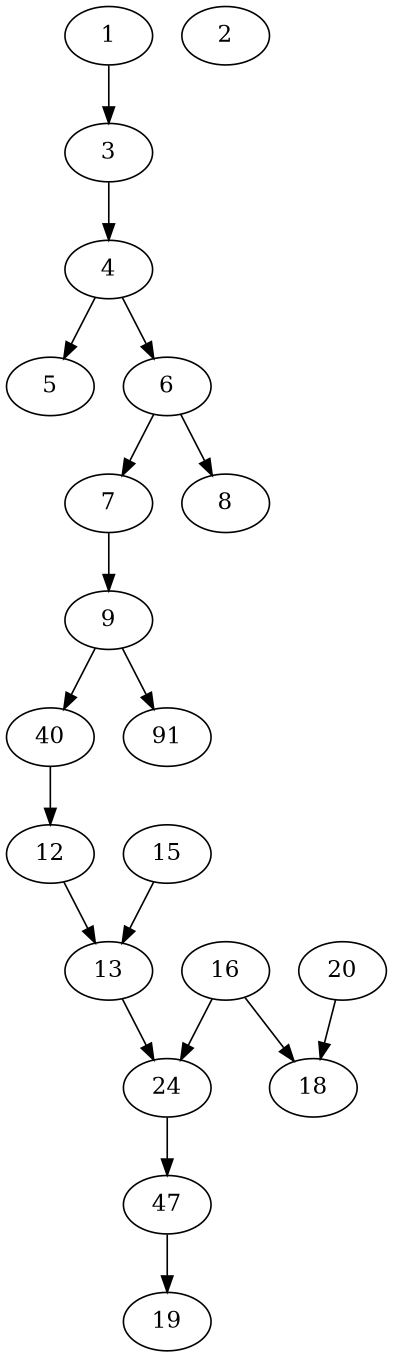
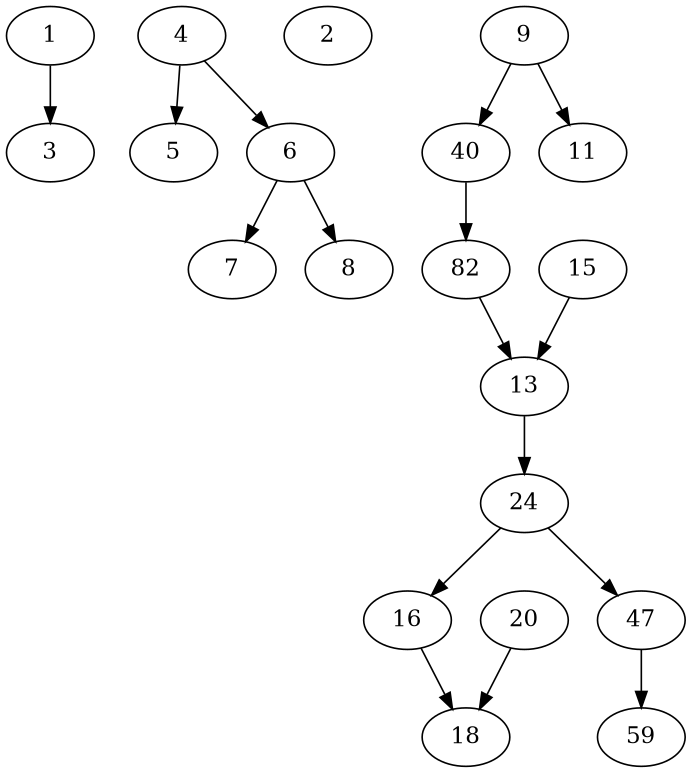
edge "3" -> "4": removed
edge "7" -> "9": removed
node "91": label "91" -> "11"
node "12": label "12" -> "82"
edge "16" -> "24": reversed
node "19": label "19" -> "59"
